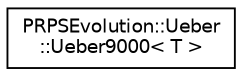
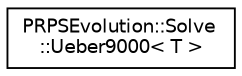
node "PRPSEvolution::Ueber ::Ueber9000< T >": label "PRPSEvolution::Ueber ::Ueber9000< T >" -> "PRPSEvolution::Solve ::Ueber9000< T >"
